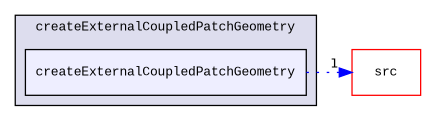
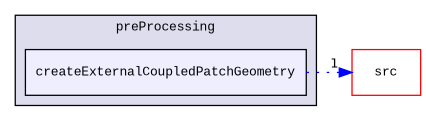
cluster "createExternalCoupledPatchGeometry": label "createExternalCoupledPatchGeometry" -> "preProcessing"
